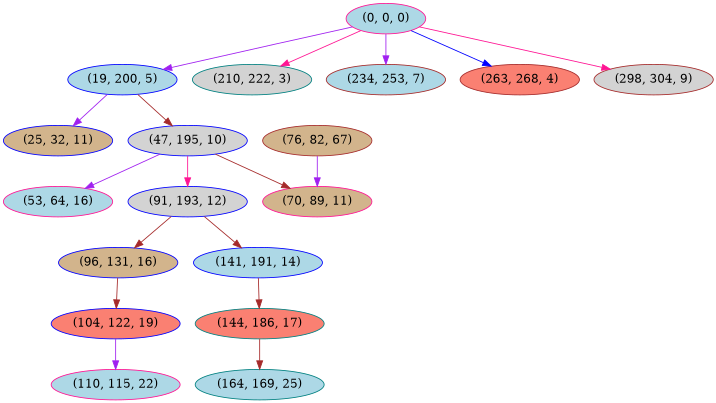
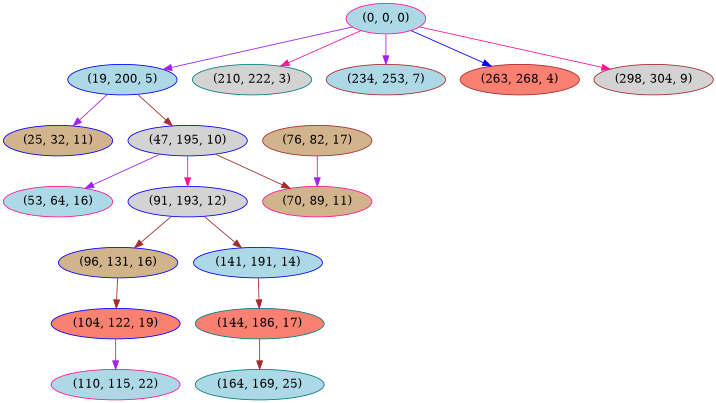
node "(76, 82, 67)": label "(76, 82, 67)" -> "(76, 82, 17)"
